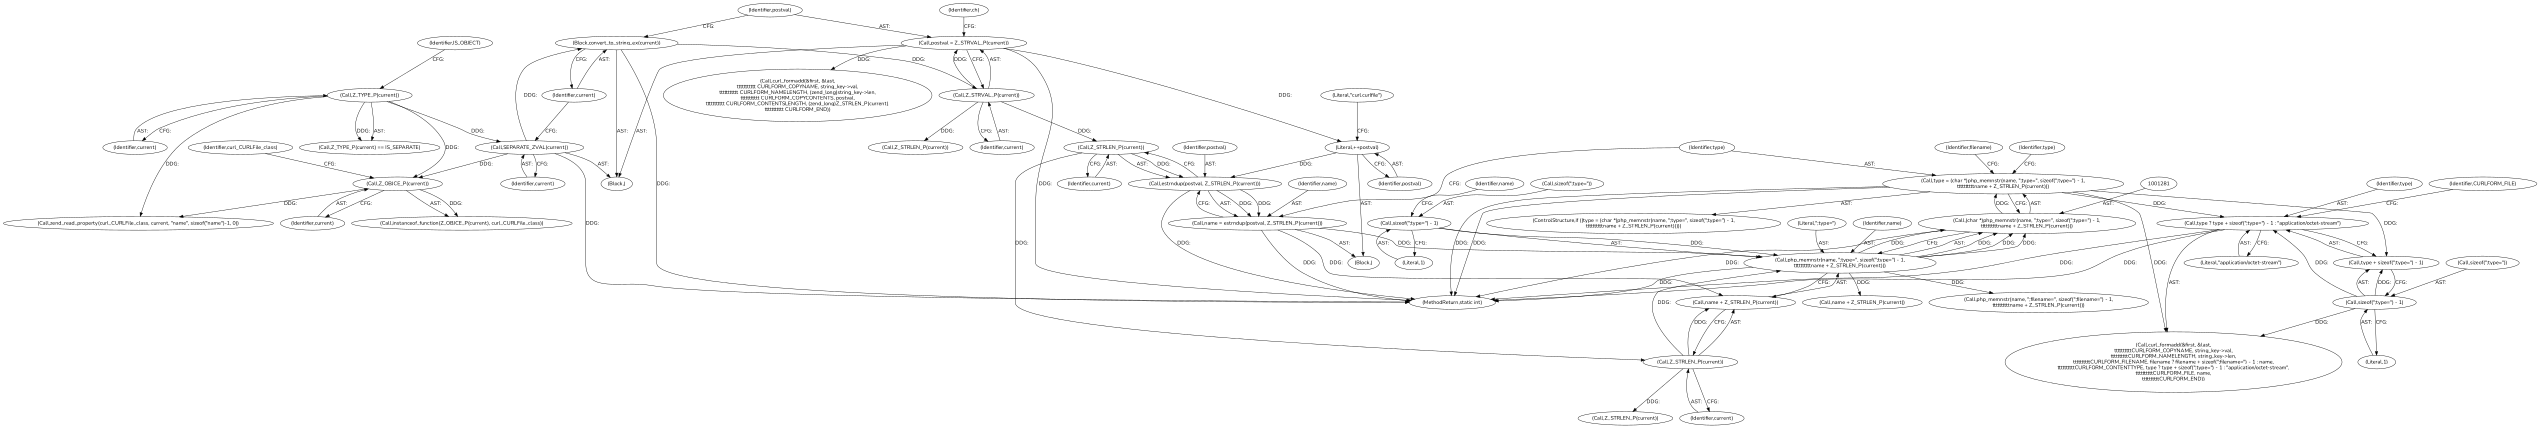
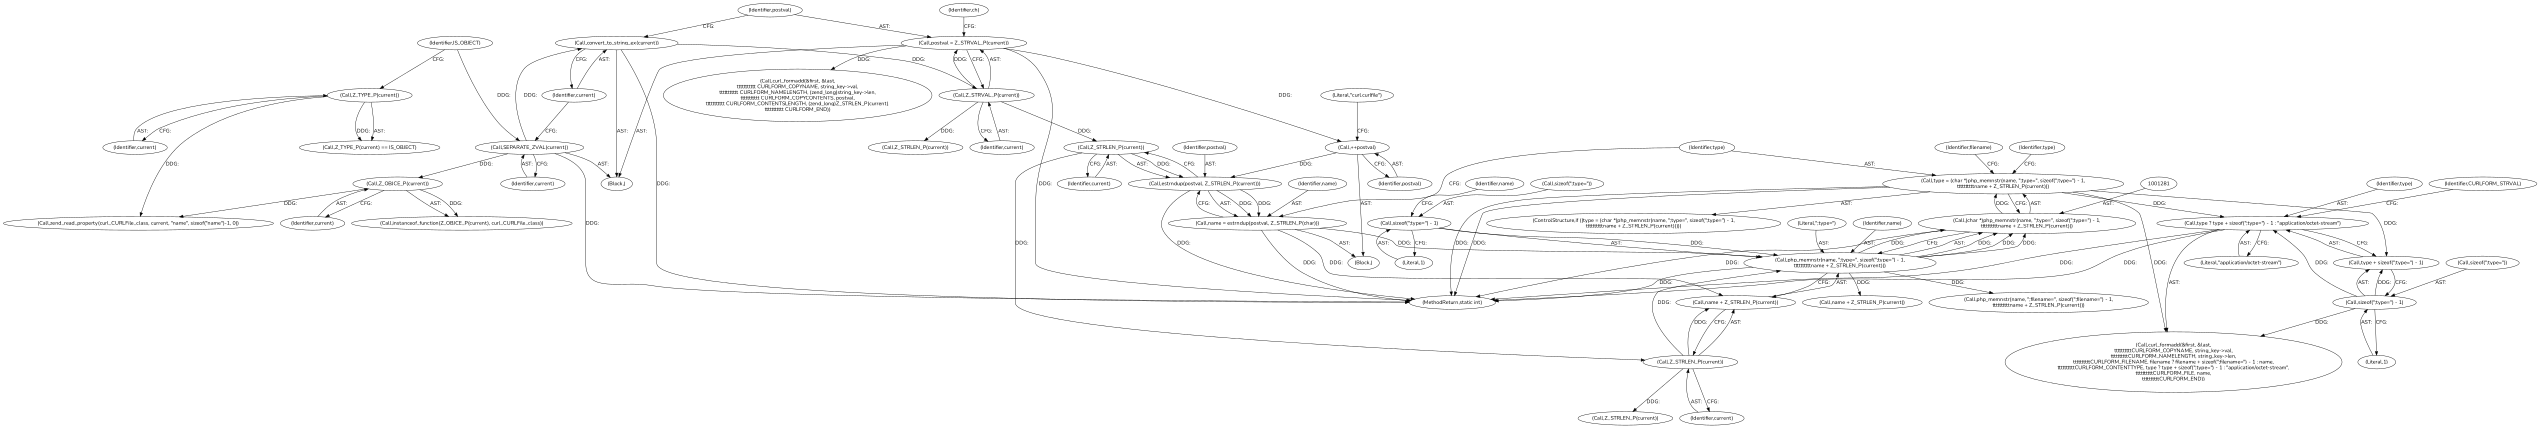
node "(Block,convert_to_string_ex(current))": label "(Block,convert_to_string_ex(current))" -> "(Call,convert_to_string_ex(current))"
edge "(Call,Z_TYPE_P(current))" -> "(Call,SEPARATE_ZVAL(current))": now "(Identifier,IS_OBJECT)" -> "(Call,SEPARATE_ZVAL(current))"
edge "(Call,Z_TYPE_P(current))" -> "(Call,Z_OBJCE_P(current))": removed, label "DDG:"
node "(Identifier,curl_CURLFile_class)": removed
node "(Call,Z_TYPE_P(current) == IS_SEPARATE)": label "(Call,Z_TYPE_P(current) == IS_SEPARATE)" -> "(Call,Z_TYPE_P(current) == IS_OBJECT)"
node "(Literal,++postval)": label "(Literal,++postval)" -> "(Call,++postval)"
node "(Identifier,CURLFORM_FILE)": label "(Identifier,CURLFORM_FILE)" -> "(Identifier,CURLFORM_STRVAL)"
node "(Call,name = estrndup(postval, Z_STRLEN_P(current)))": label "(Call,name = estrndup(postval, Z_STRLEN_P(current)))" -> "(Call,name = estrndup(postval, Z_STRLEN_P(char)))"
